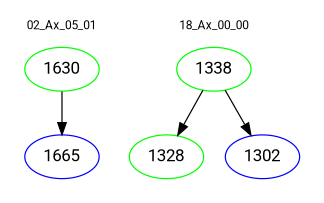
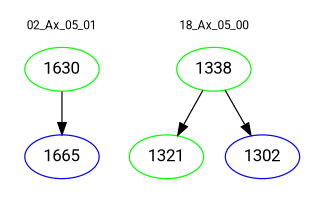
cluster "18_Ax_00_00": label "18_Ax_00_00" -> "18_Ax_05_00"
node "1328": label "1328" -> "1321"
